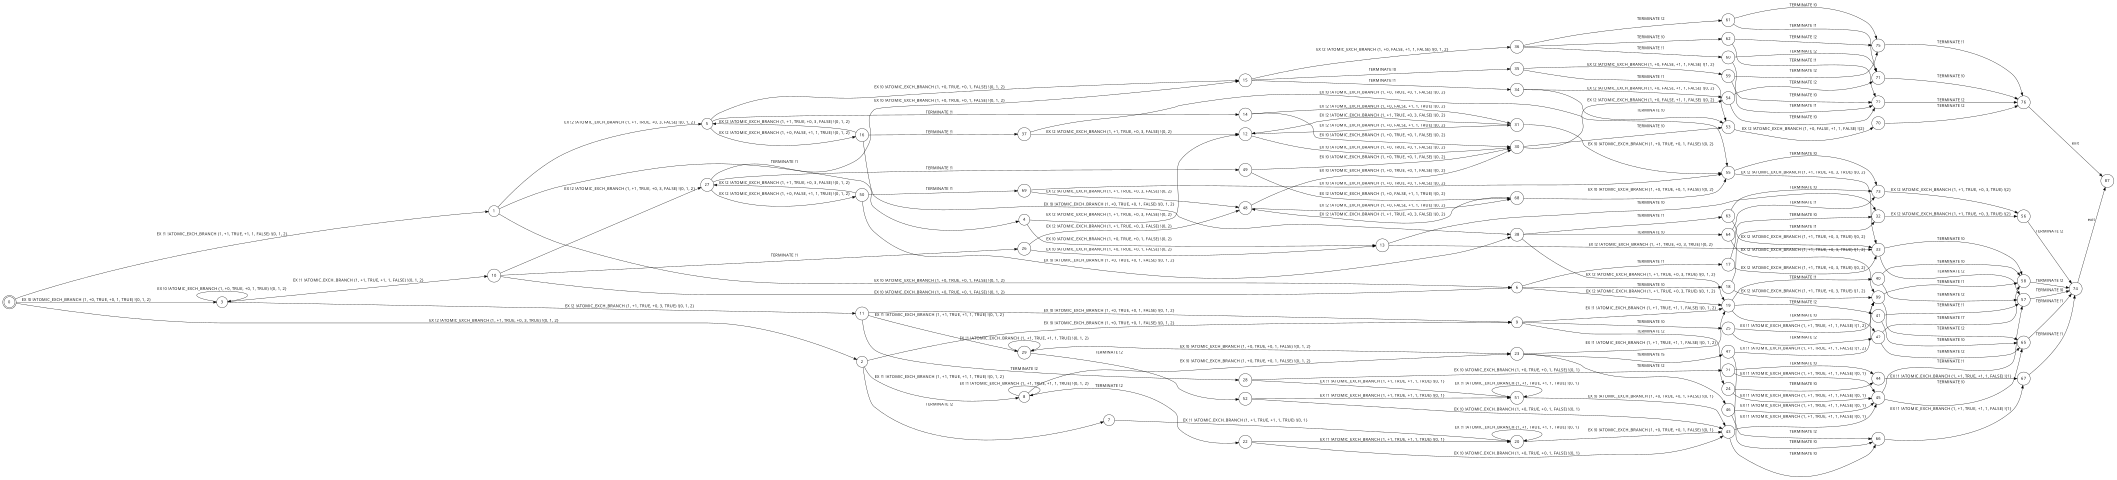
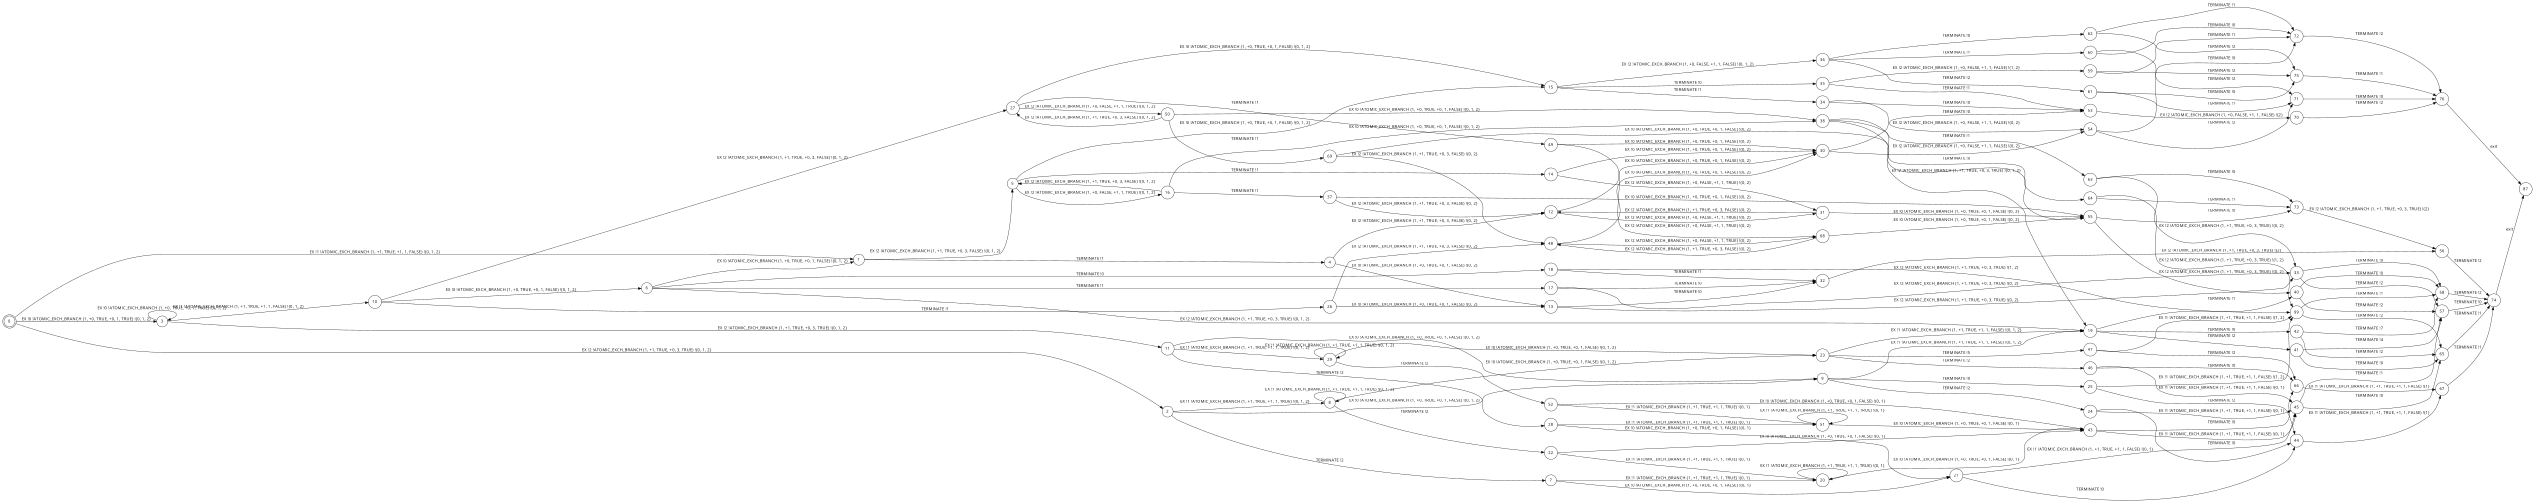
edge "55" -> "33": now "55" -> "40"
edge "1" -> "6": reversed
edge "41" -> "57": label "TERMINATE !1" -> "TERMINATE !4"
edge "25" -> "42": now "25" -> "44"
edge "7" -> "21": added, label "EX !0 !ATOMIC_EXCH_BRANCH (1, +0, TRUE, +0, 1, FALSE) !{0, 1}"
